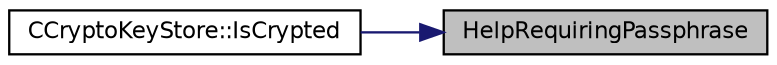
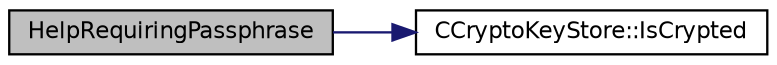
edge "CCryptoKeyStore::IsCrypted" -> "HelpRequiringPassphrase": reversed
